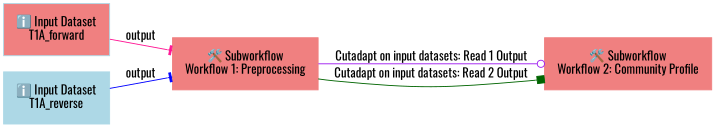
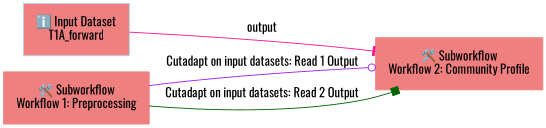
edge "ℹ️ Input Dataset T1A_forward" -> "🛠️ Subworkflow Workflow 1: Preprocessing": now "ℹ️ Input Dataset T1A_forward" -> "🛠️ Subworkflow Workflow 2: Community Profile"
node "ℹ️ Input Dataset T1A_reverse": removed
